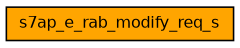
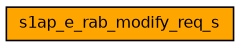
node "s7ap_e_rab_modify_req_s": label "s7ap_e_rab_modify_req_s" -> "s1ap_e_rab_modify_req_s"
